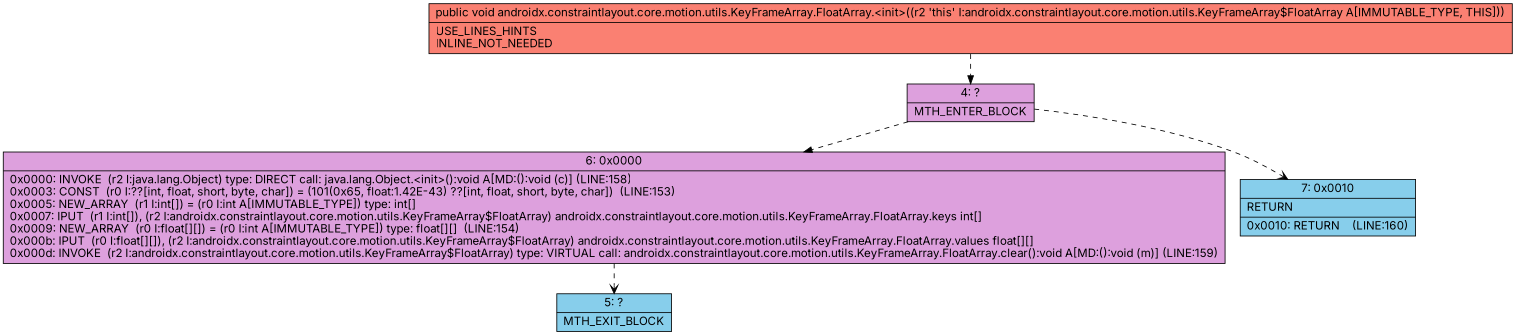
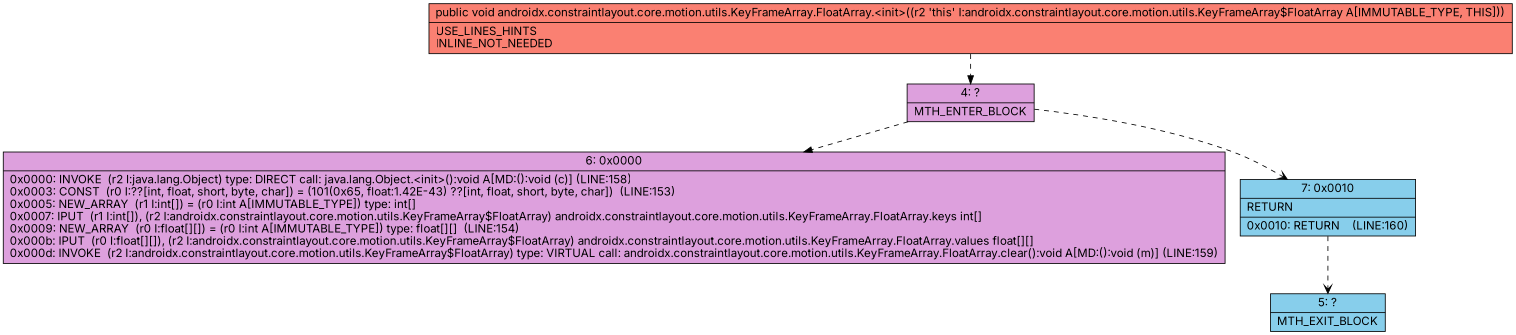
edge "6: 0x0000" -> "5: ?": now "7: 0x0010" -> "5: ?"
